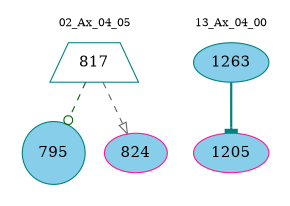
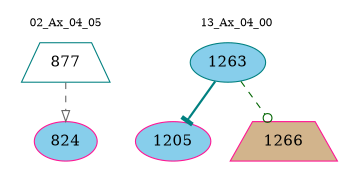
node "817": label "817" -> "877"
node "1266": added
node "795": removed
